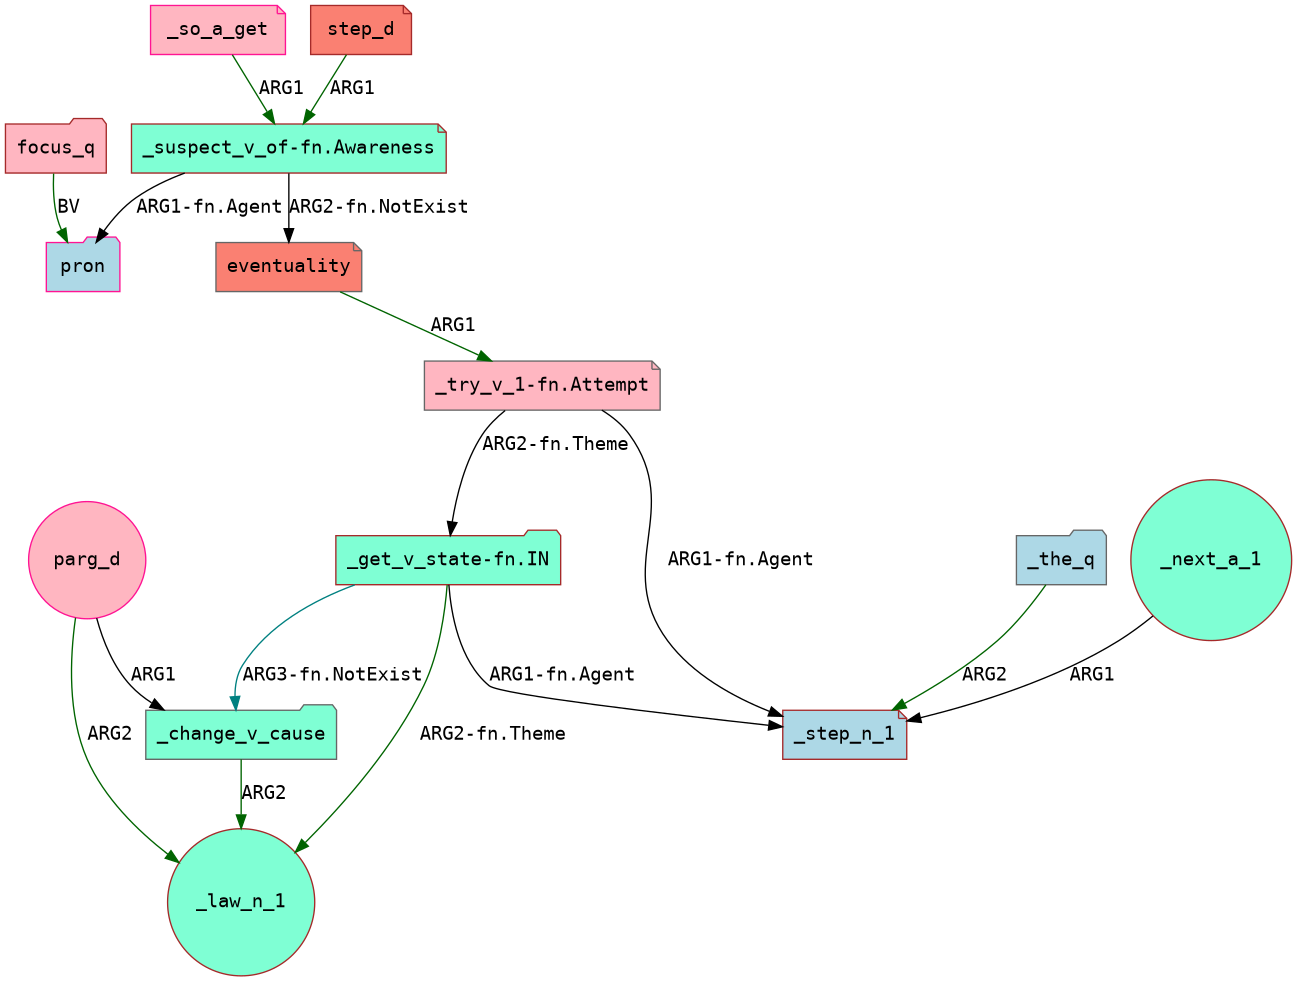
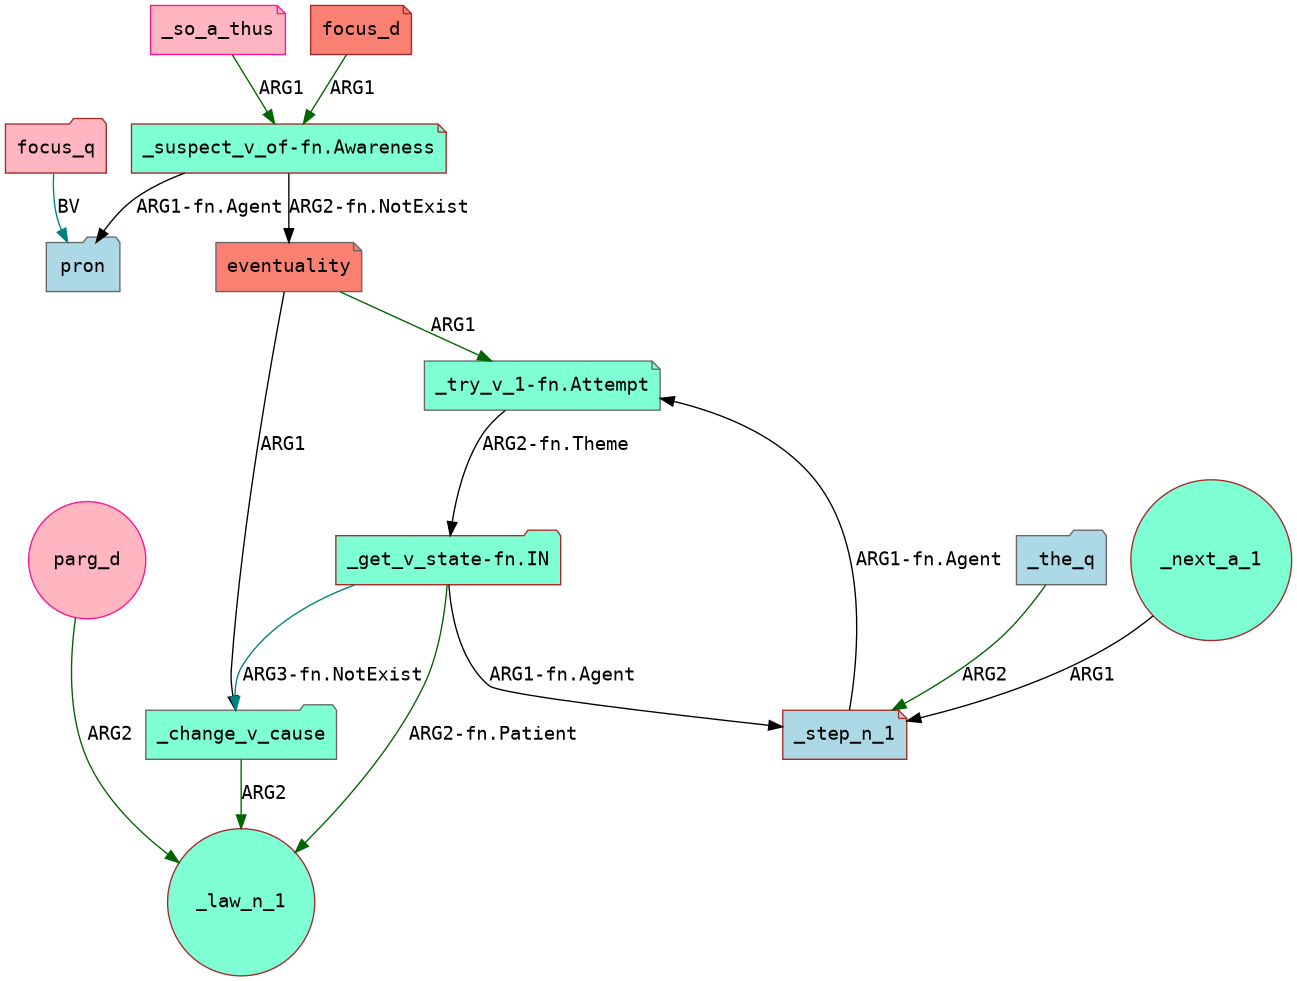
node "_so_a_get": label "_so_a_get" -> "_so_a_thus"
node "step_d": label "step_d" -> "focus_d"
edge "focus_q" -> "pron": color darkgreen -> teal
node "pron": color deeppink -> gray40
node "_try_v_1-fn.Attempt": fillcolor lightpink -> aquamarine
edge "_try_v_1-fn.Attempt" -> "_step_n_1": reversed
edge "parg_d" -> "_change_v_cause": now "eventuality" -> "_change_v_cause"
edge "_get_v_state-fn.IN" -> "_law_n_1": label "ARG2-fn.Theme" -> "ARG2-fn.Patient"
